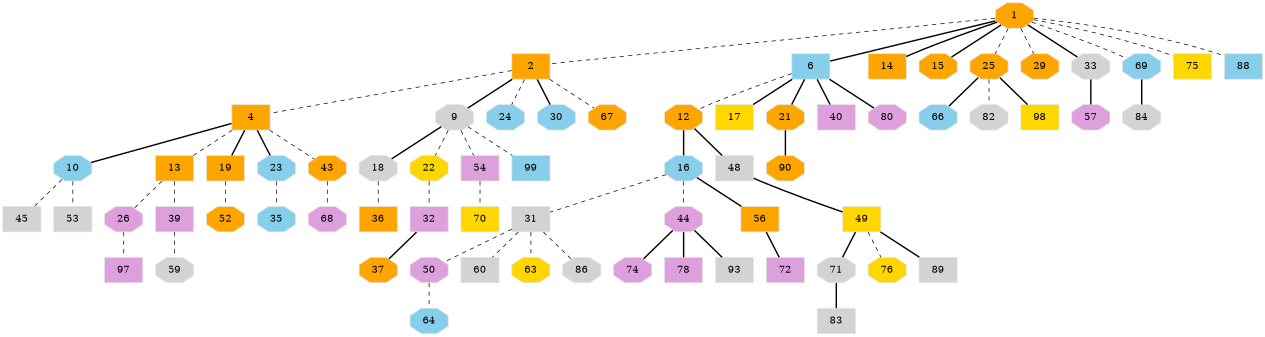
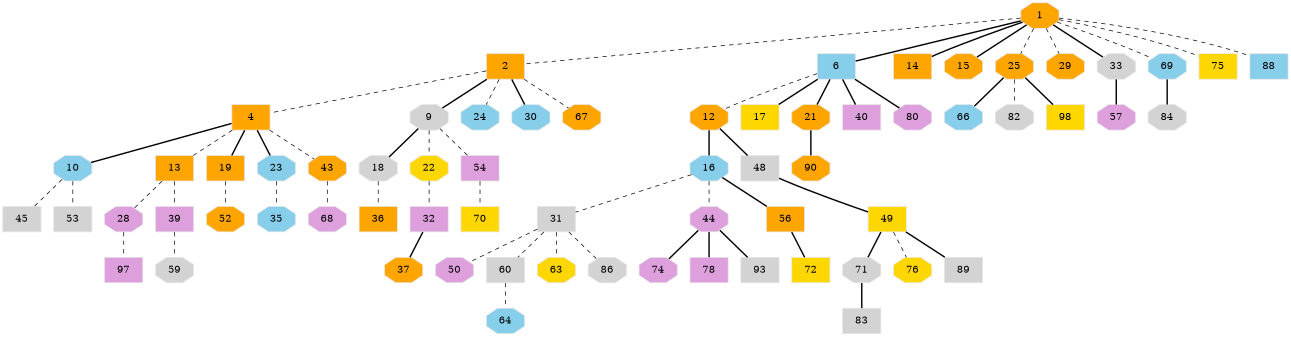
node "99": removed
node "26": label "26" -> "28"
node "72": fillcolor plum -> gold
edge "50" -- "64": now "60" -- "64"
